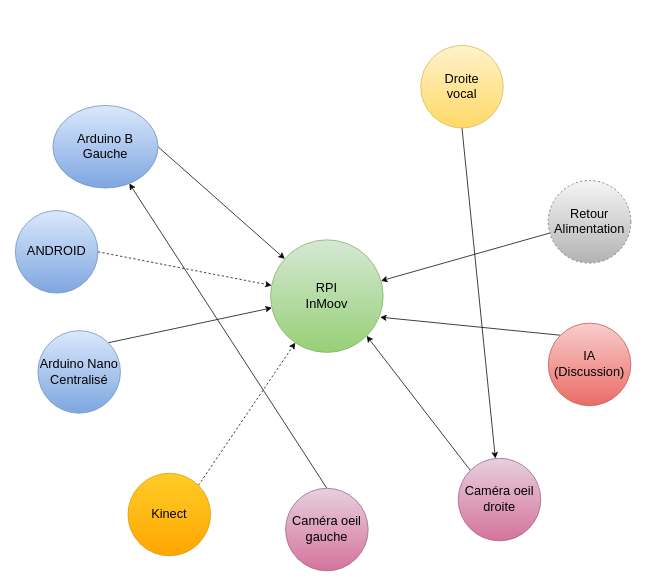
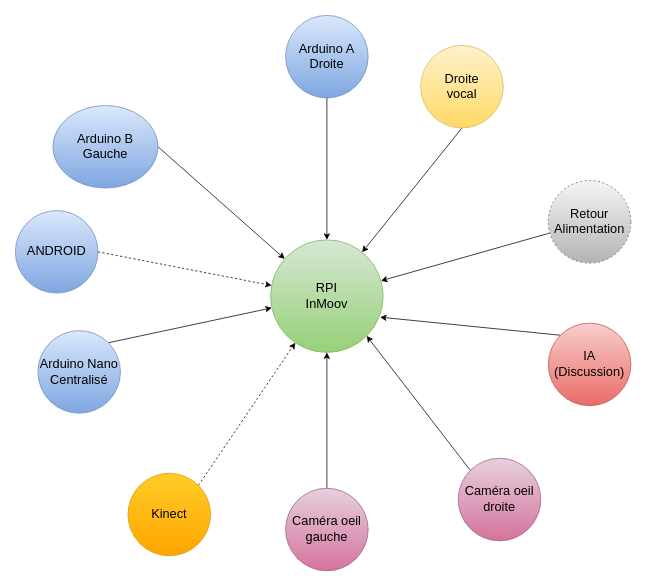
node "Arduino A Droite": added
edge "Arduino A Droite" -> "RPI InMoov": added
edge "Droite vocal" -> "Caméra oeil droite": now "Droite vocal" -> "RPI InMoov"
edge "Caméra oeil gauche" -> "Arduino B Gauche": now "Caméra oeil gauche" -> "RPI InMoov"
